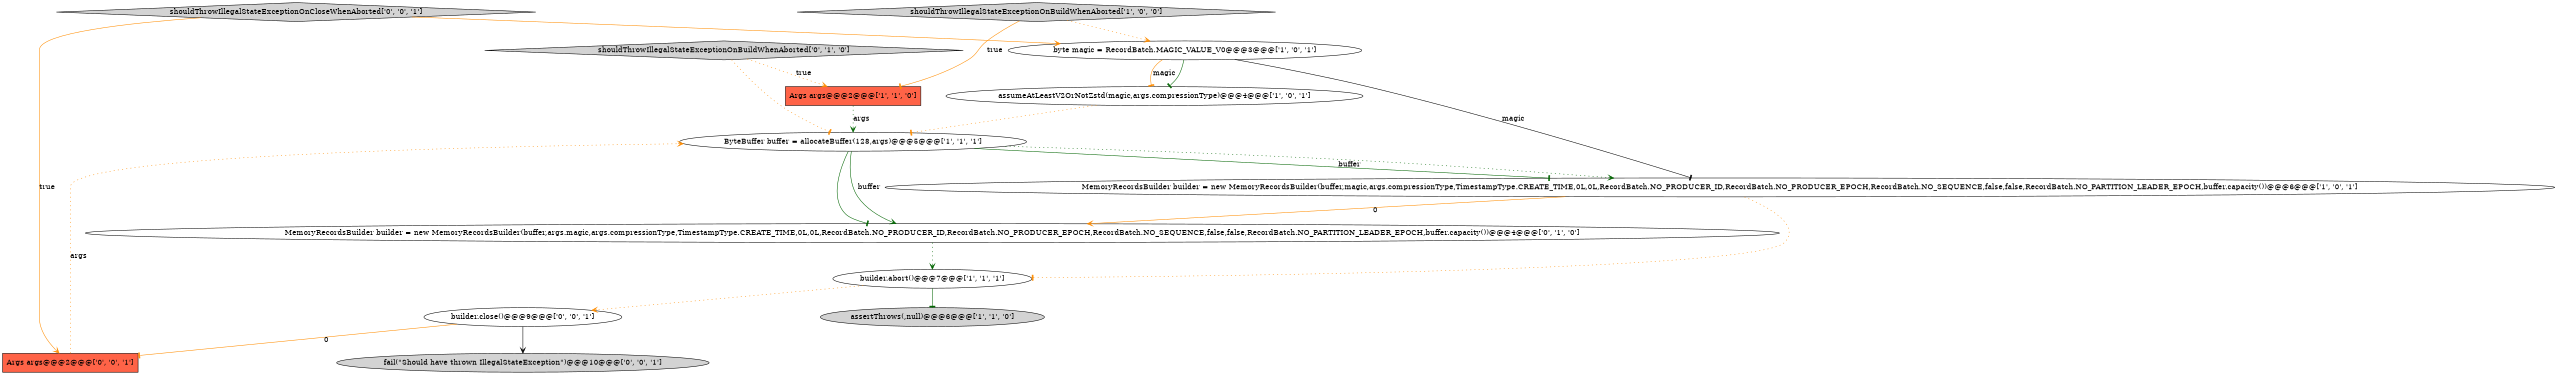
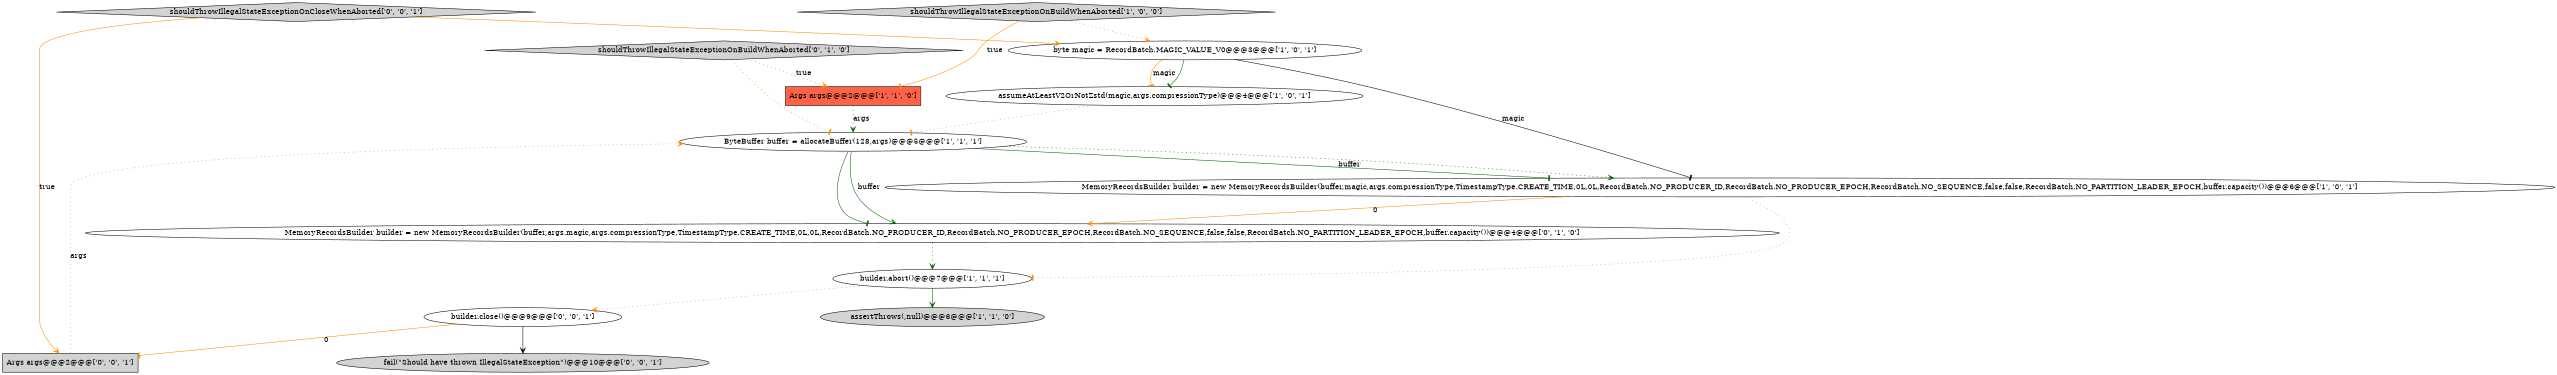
edge "builder.abort()@@@7@@@['1', '1', '1']" -> "assertThrows(,null)@@@6@@@['1', '1', '0']": arrowhead tee -> vee
node "Args args@@@2@@@['0', '0', '1']": fillcolor tomato -> lightgray
